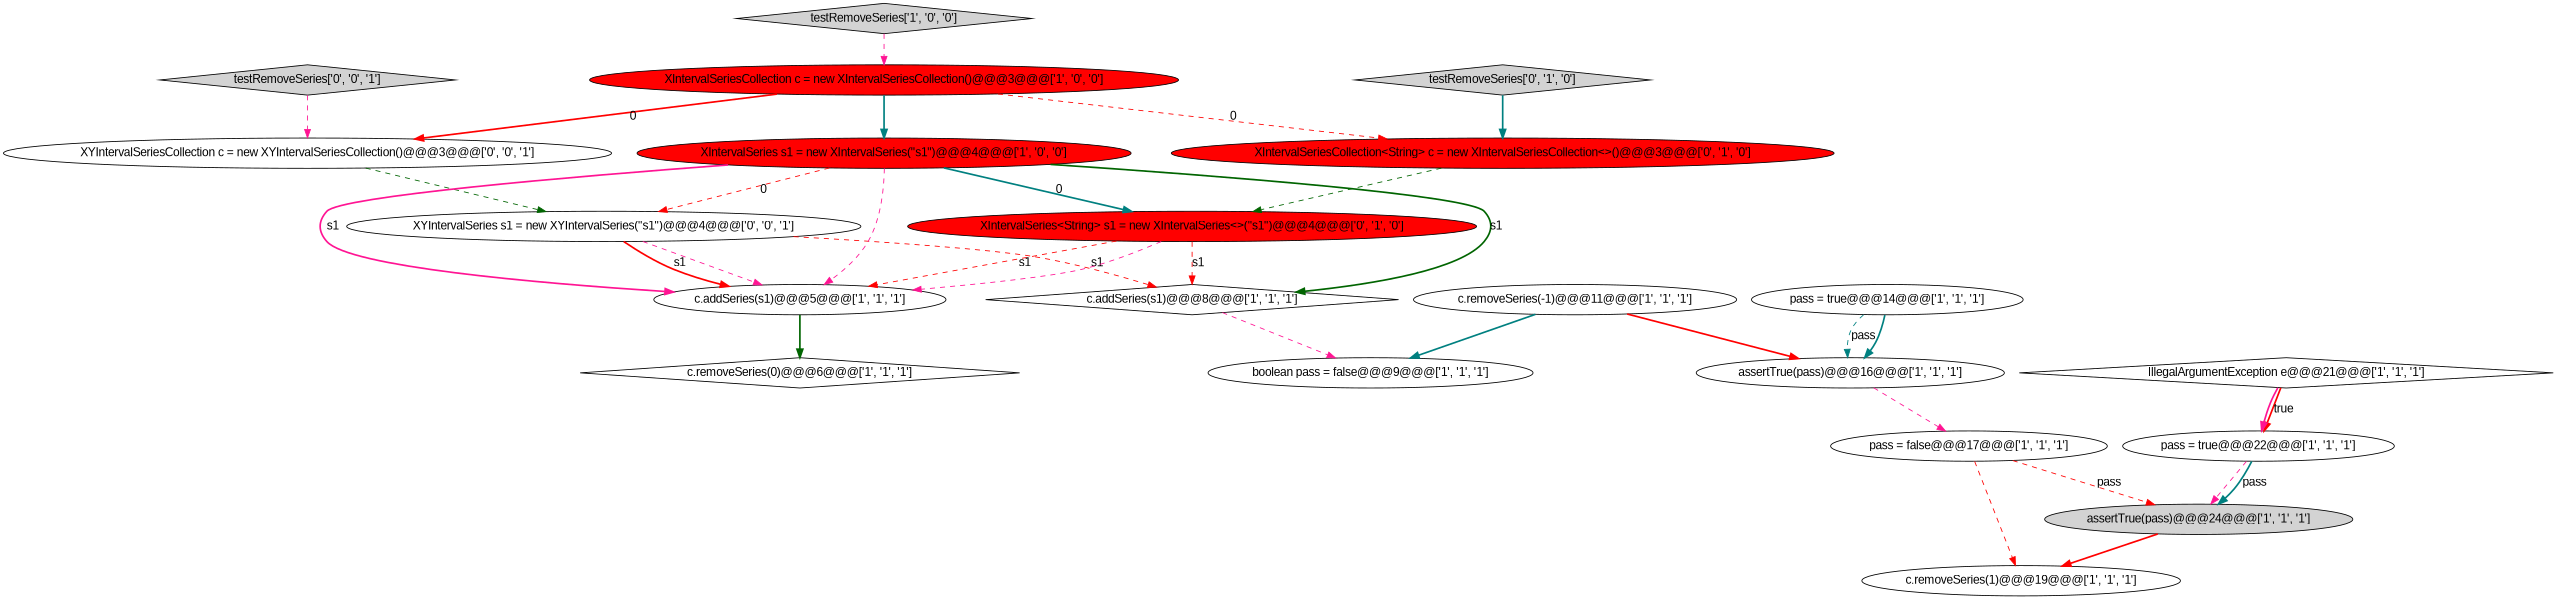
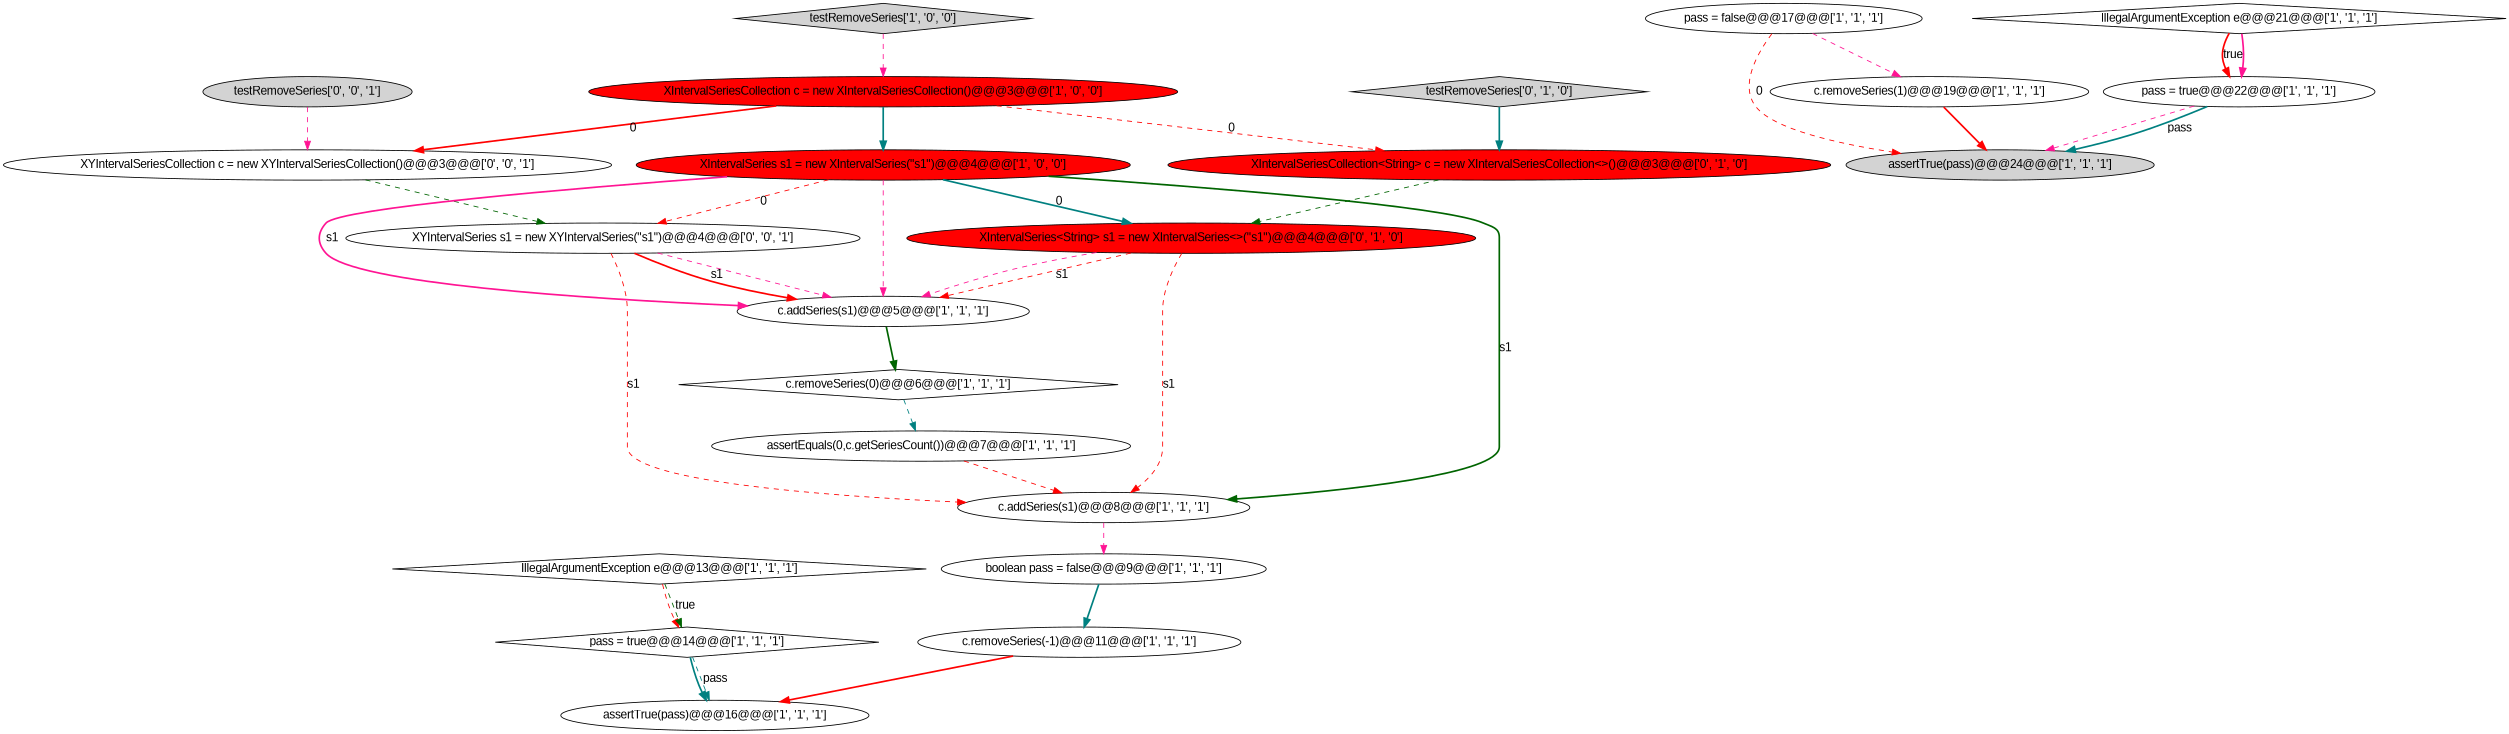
node "testRemoveSeries['0', '0', '1']": shape diamond -> ellipse
node "c.addSeries(s1)@@@8@@@['1', '1', '1']": shape diamond -> ellipse
node "pass = true@@@14@@@['1', '1', '1']": shape ellipse -> diamond
edge "c.removeSeries(-1)@@@11@@@['1', '1', '1']" -> "boolean pass = false@@@9@@@['1', '1', '1']": reversed
edge "assertTrue(pass)@@@16@@@['1', '1', '1']" -> "pass = false@@@17@@@['1', '1', '1']": removed
node "assertEquals(0,c.getSeriesCount())@@@7@@@['1', '1', '1']": added
edge "pass = false@@@17@@@['1', '1', '1']" -> "assertTrue(pass)@@@24@@@['1', '1', '1']": label "pass" -> "0"
edge "pass = false@@@17@@@['1', '1', '1']" -> "c.removeSeries(1)@@@19@@@['1', '1', '1']": color red -> deeppink
edge "assertTrue(pass)@@@24@@@['1', '1', '1']" -> "c.removeSeries(1)@@@19@@@['1', '1', '1']": reversed
node "IllegalArgumentException e@@@13@@@['1', '1', '1']": added
